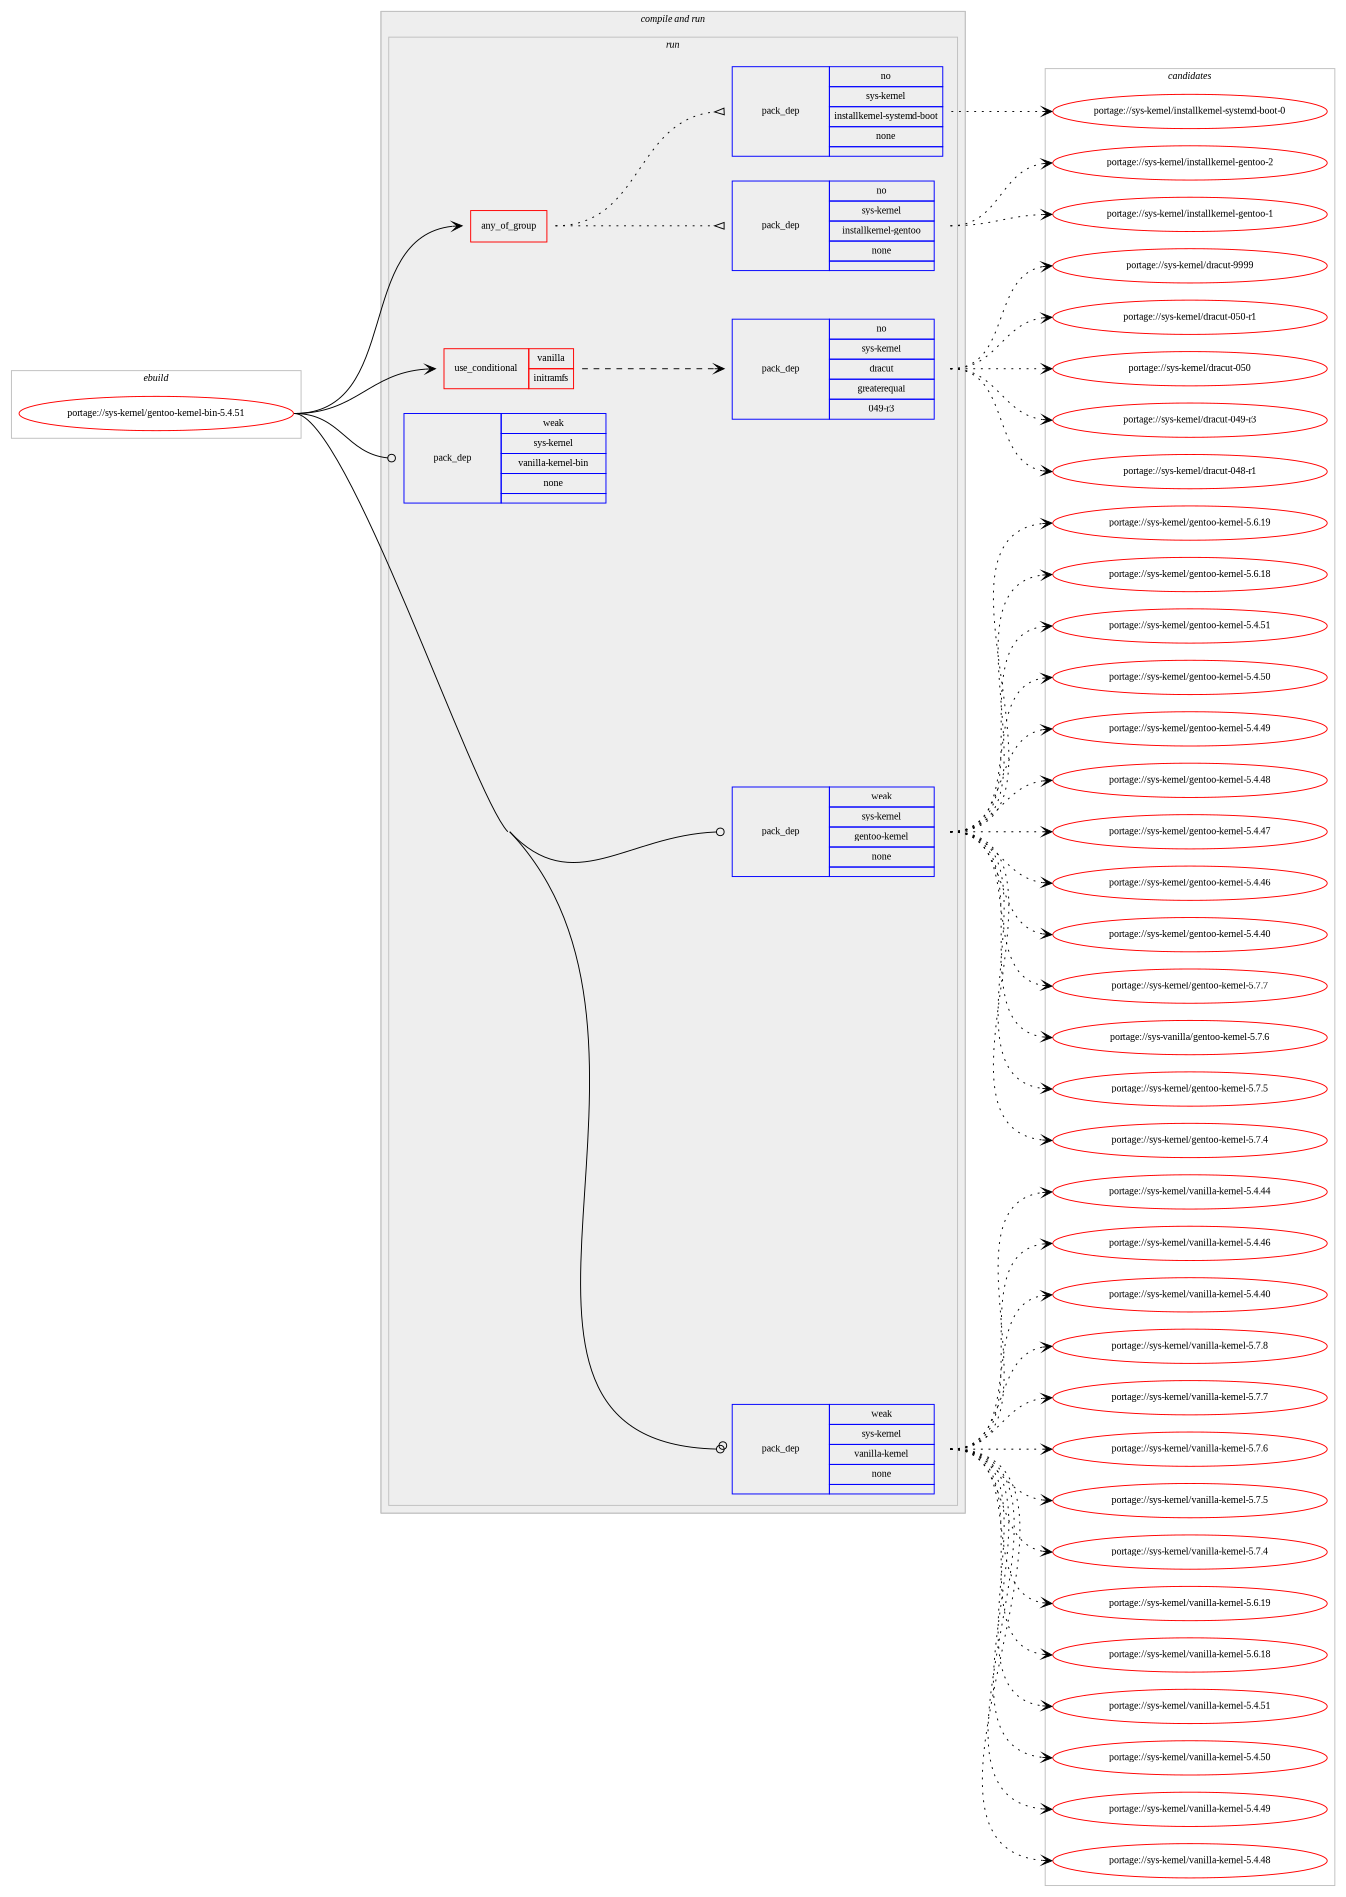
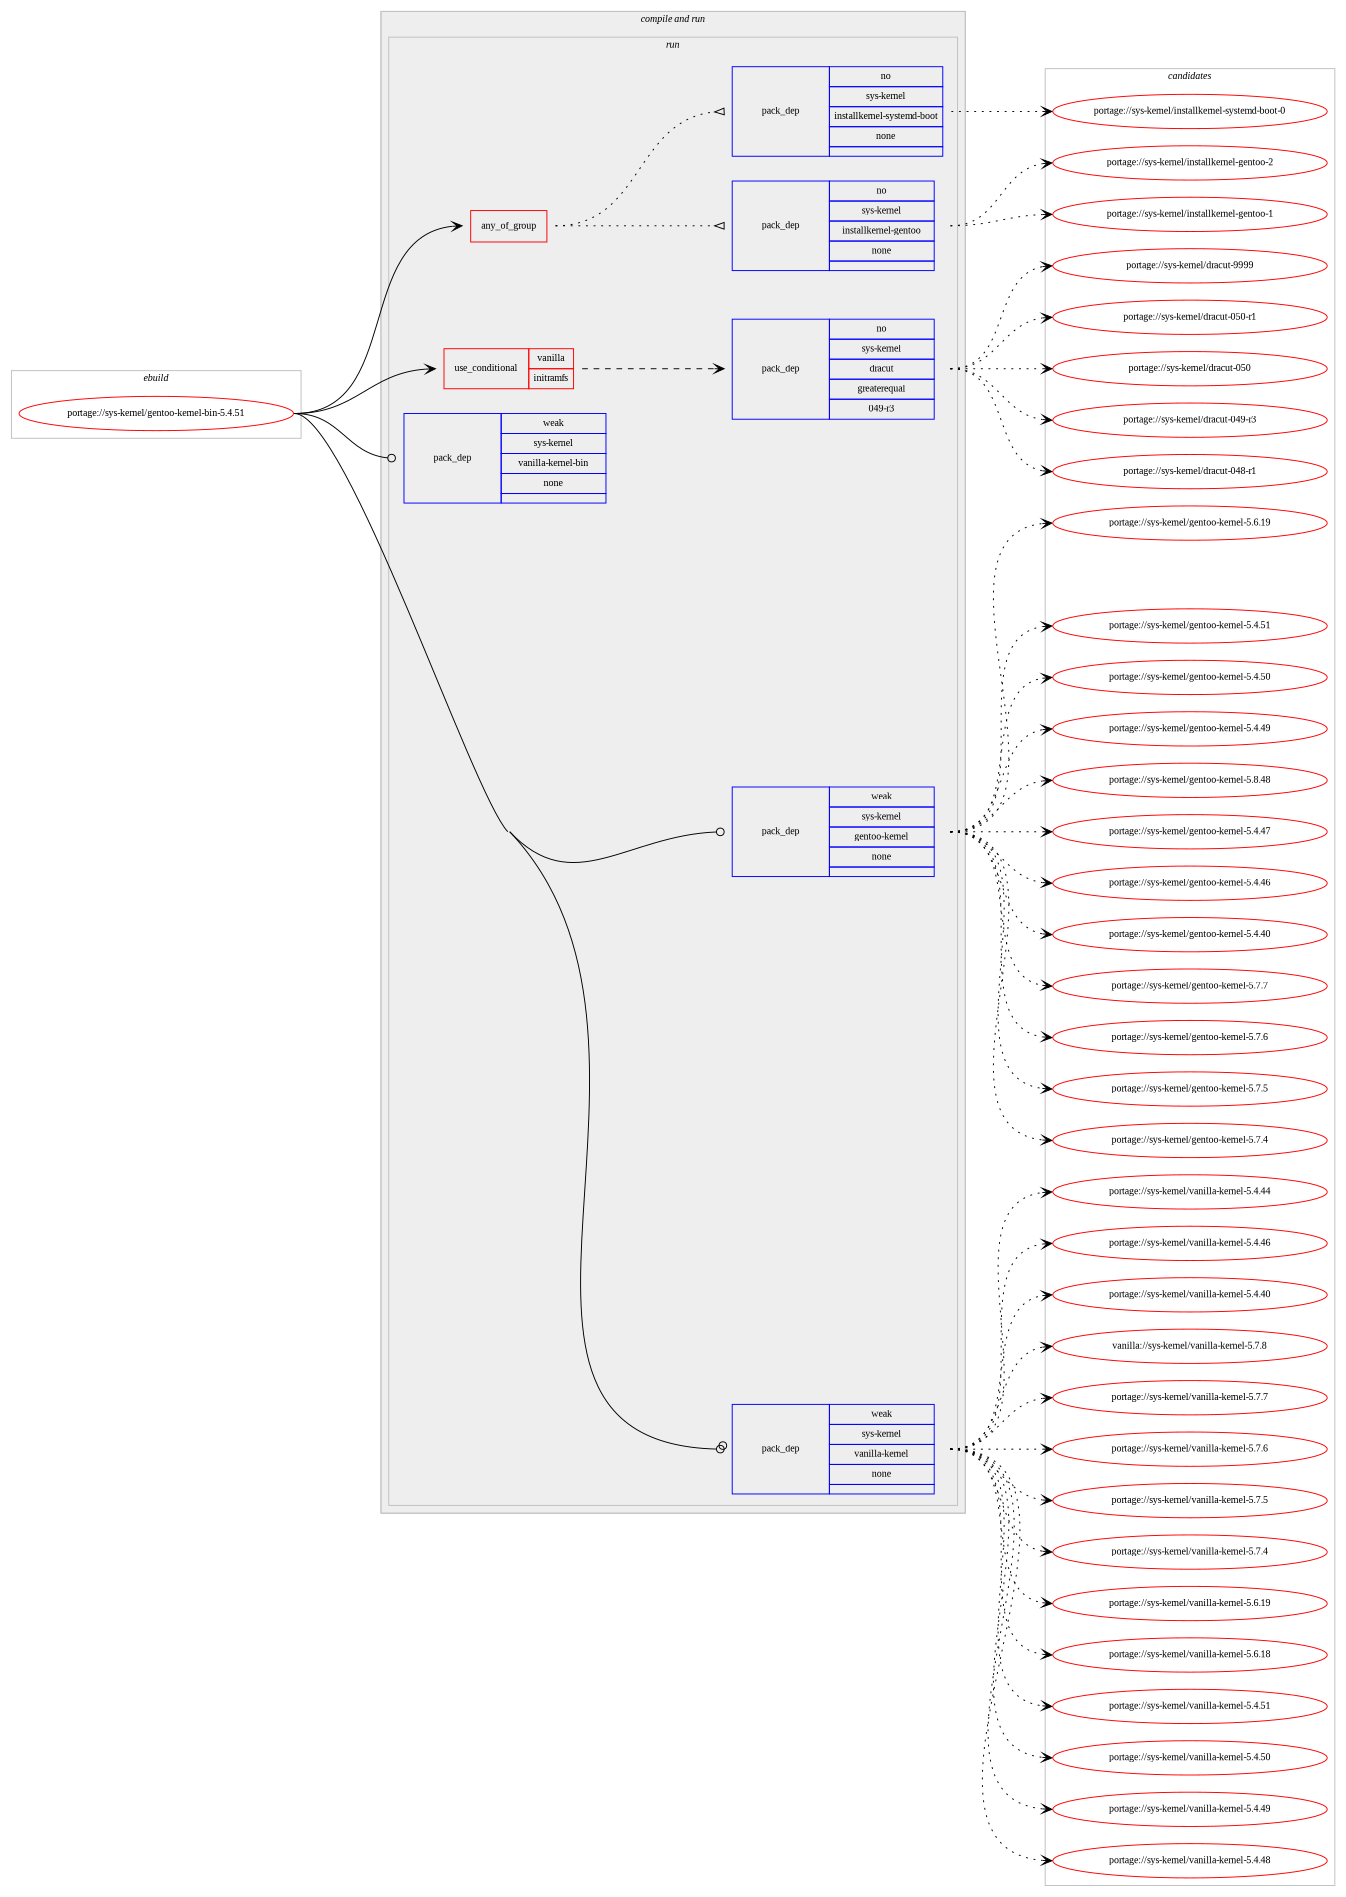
node "portage://sys-kernel/gentoo-kernel-5.6.18": removed
node "portage://sys-kernel/gentoo-kernel-5.4.48": label "portage://sys-kernel/gentoo-kernel-5.4.48" -> "portage://sys-kernel/gentoo-kernel-5.8.48"
node "portage://sys-vanilla/gentoo-kernel-5.7.6": label "portage://sys-vanilla/gentoo-kernel-5.7.6" -> "portage://sys-kernel/gentoo-kernel-5.7.6"
node "portage://sys-kernel/vanilla-kernel-5.7.8": label "portage://sys-kernel/vanilla-kernel-5.7.8" -> "vanilla://sys-kernel/vanilla-kernel-5.7.8"
